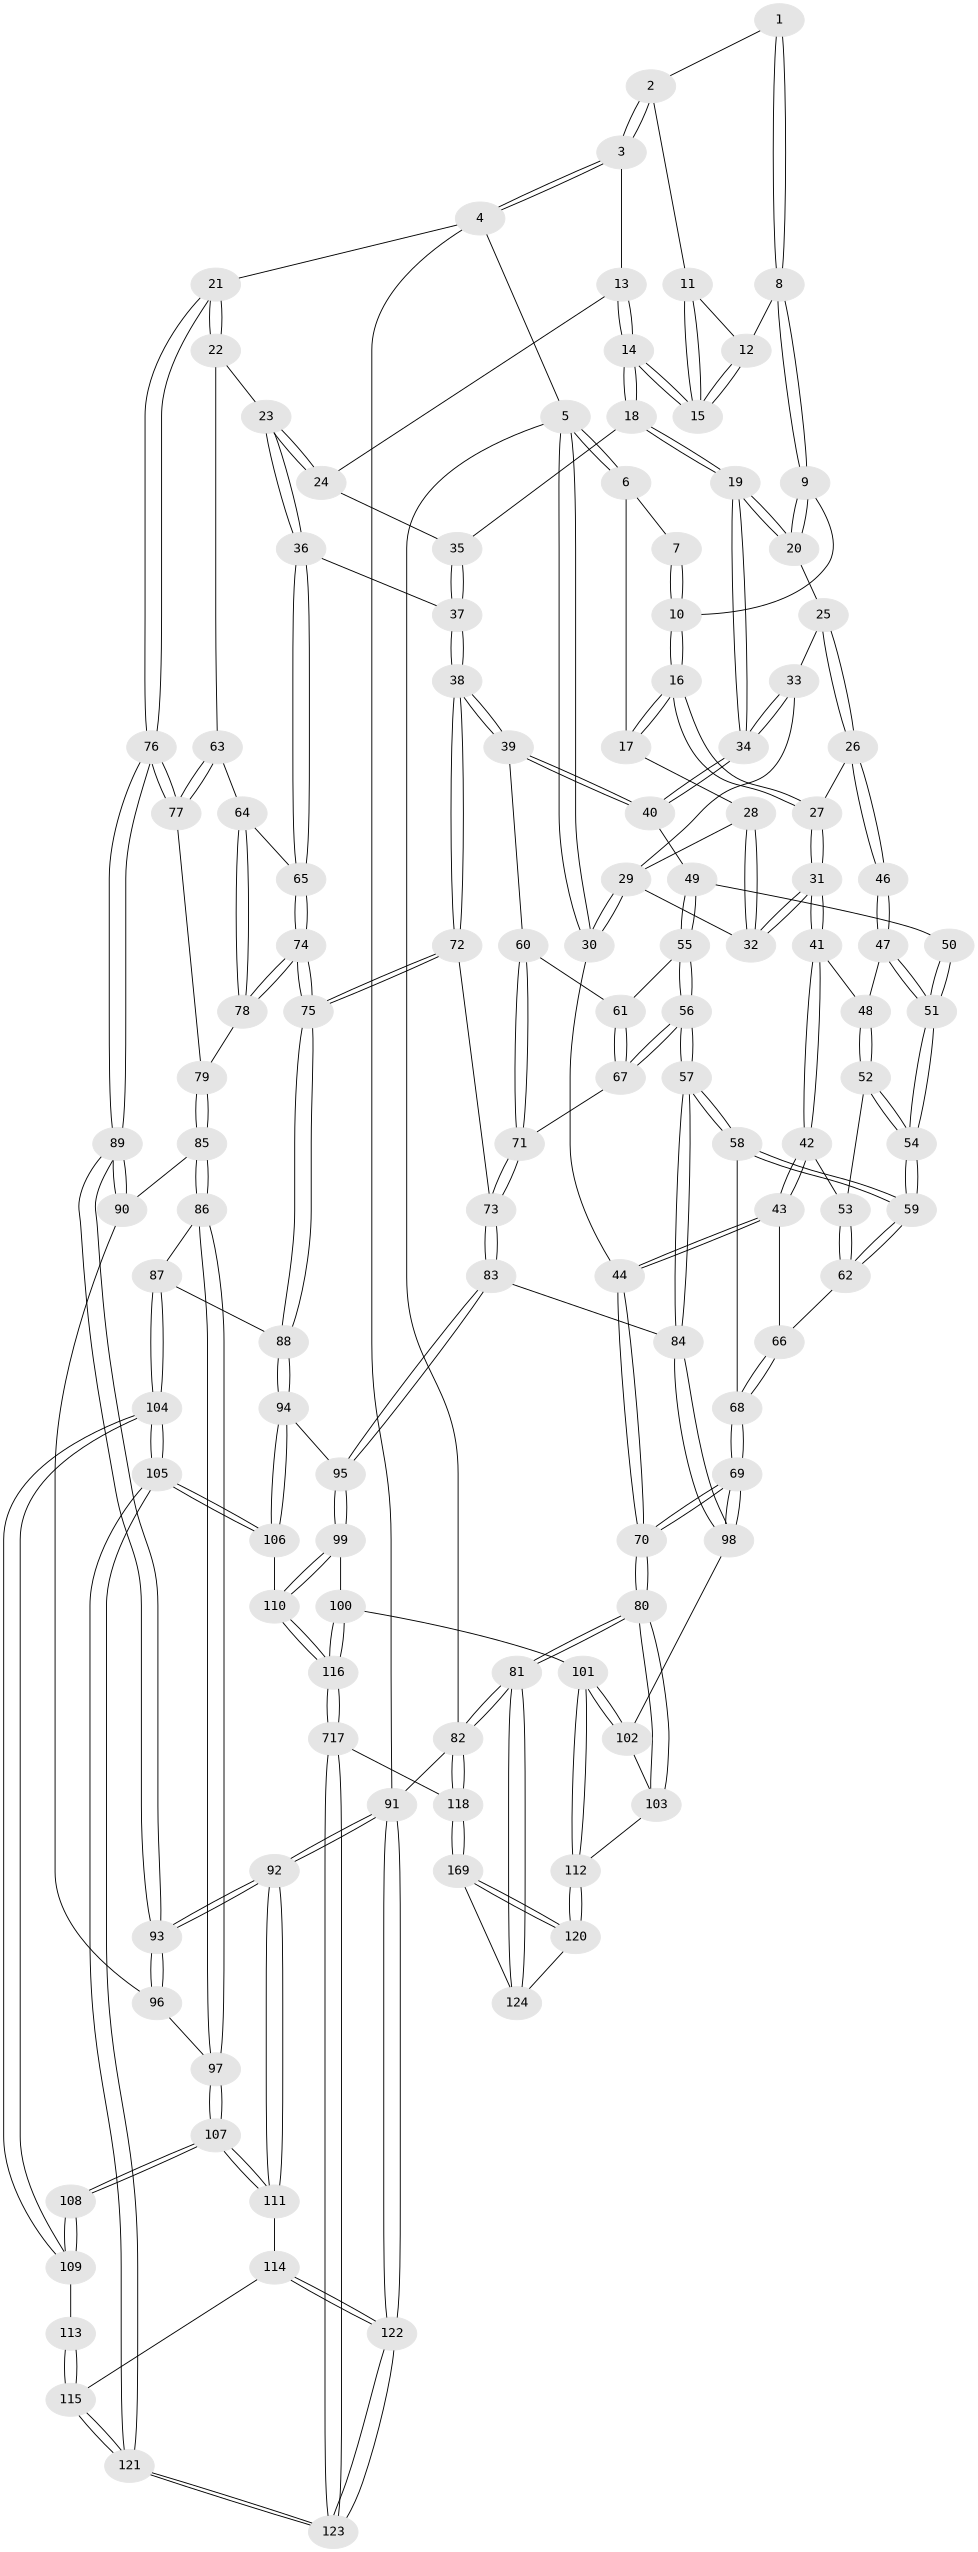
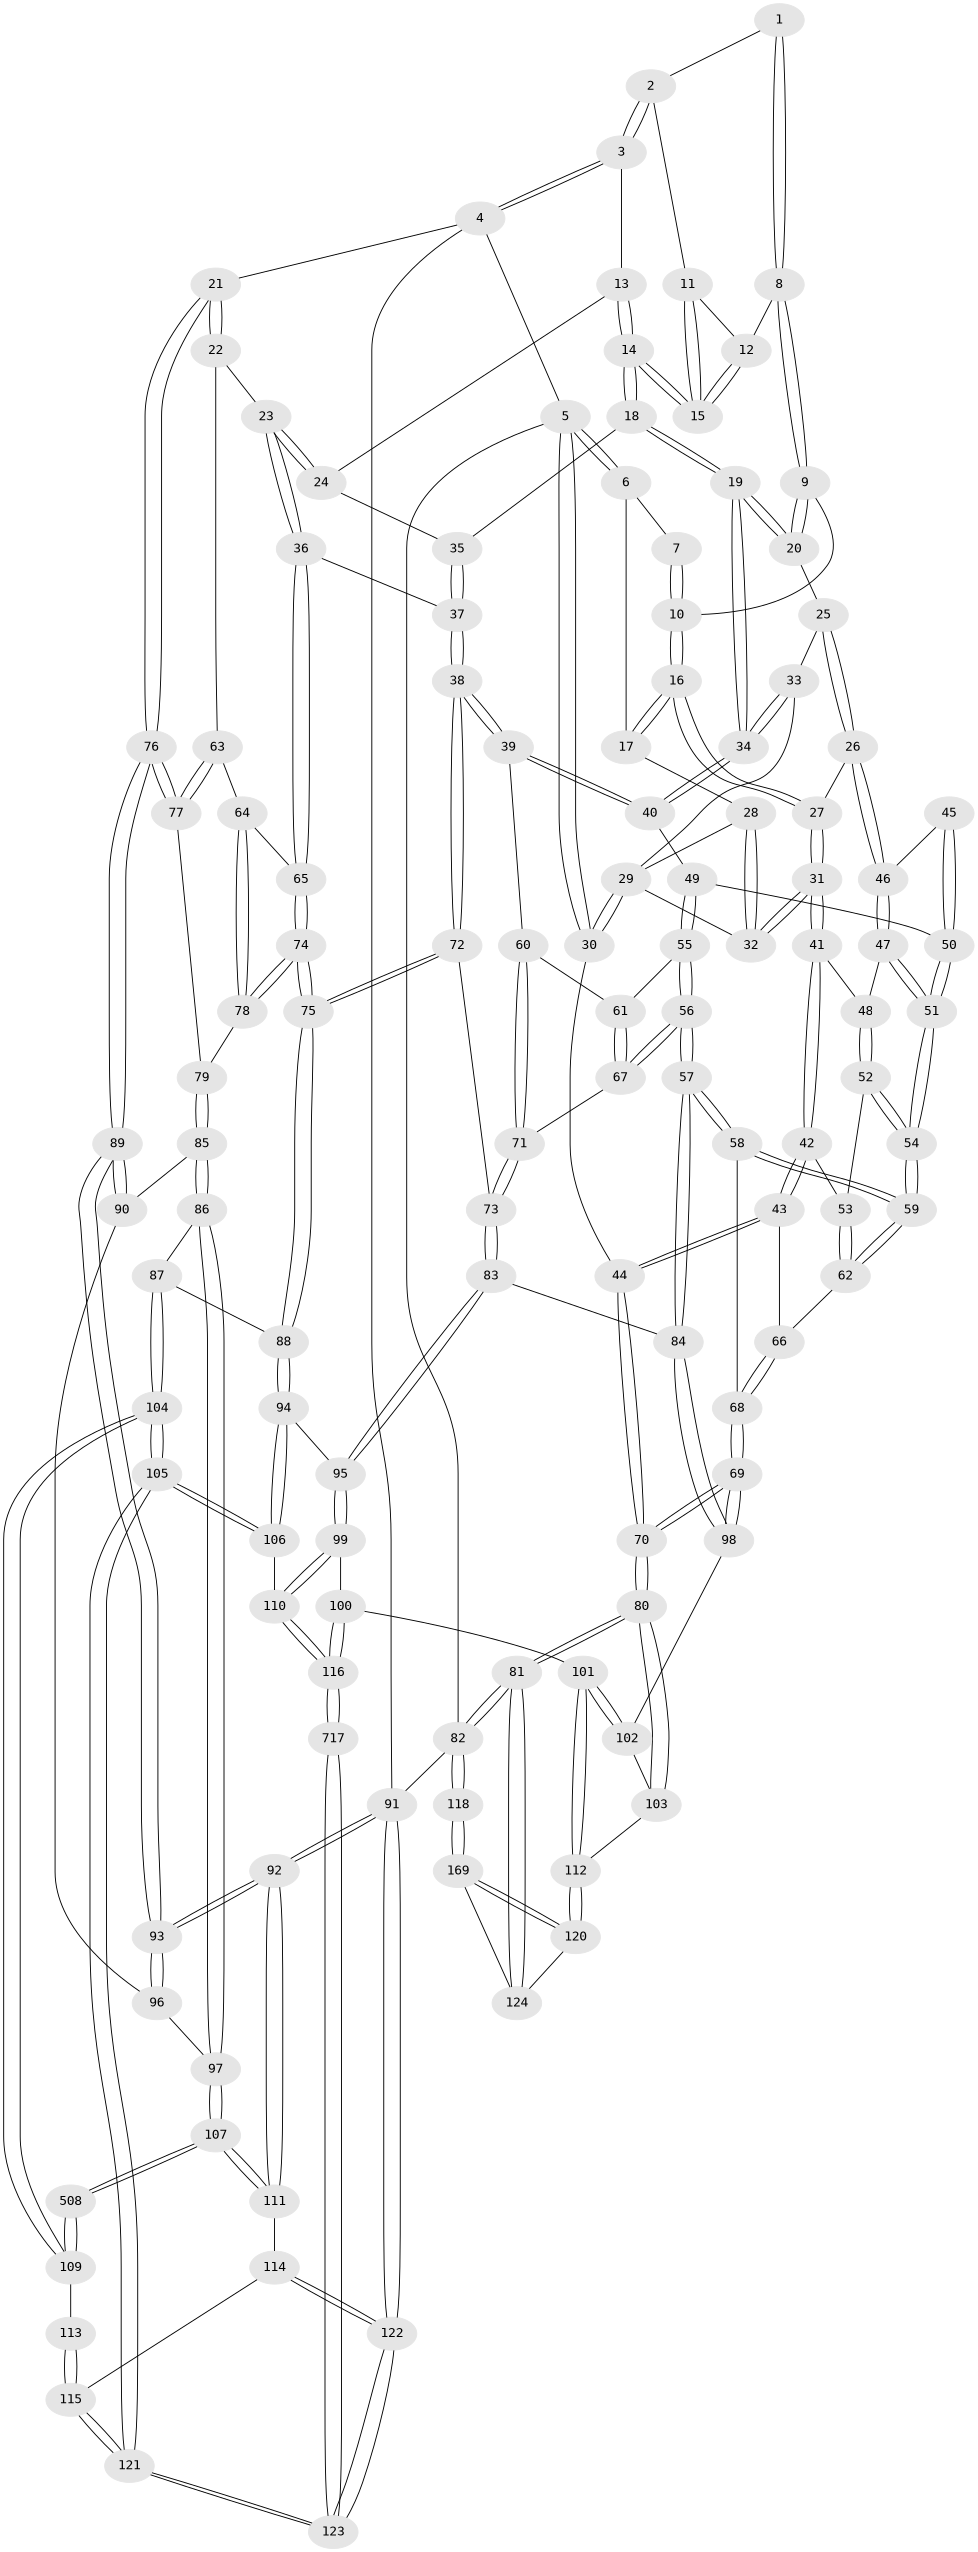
node "45": added
edge "717" -- "118": removed
node "108": label "108" -> "508"
